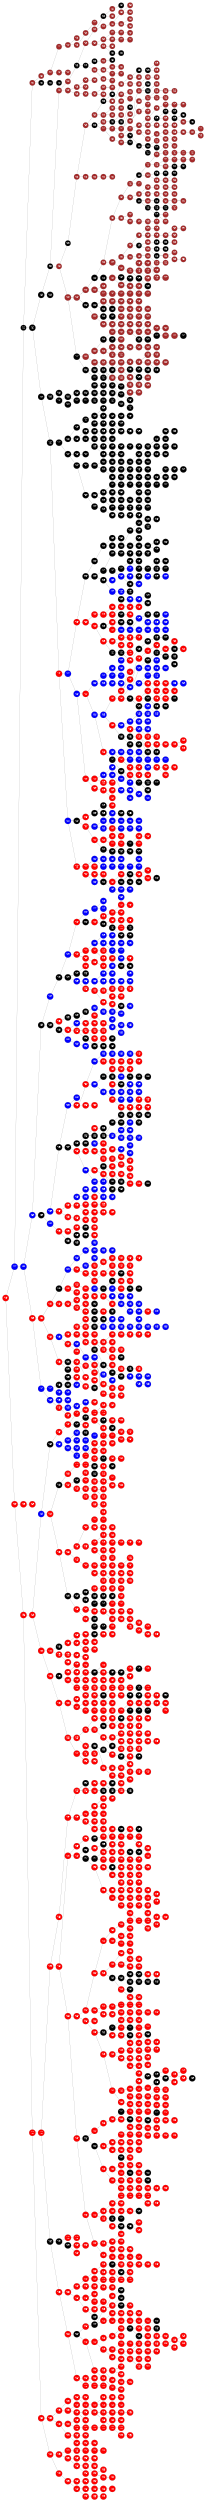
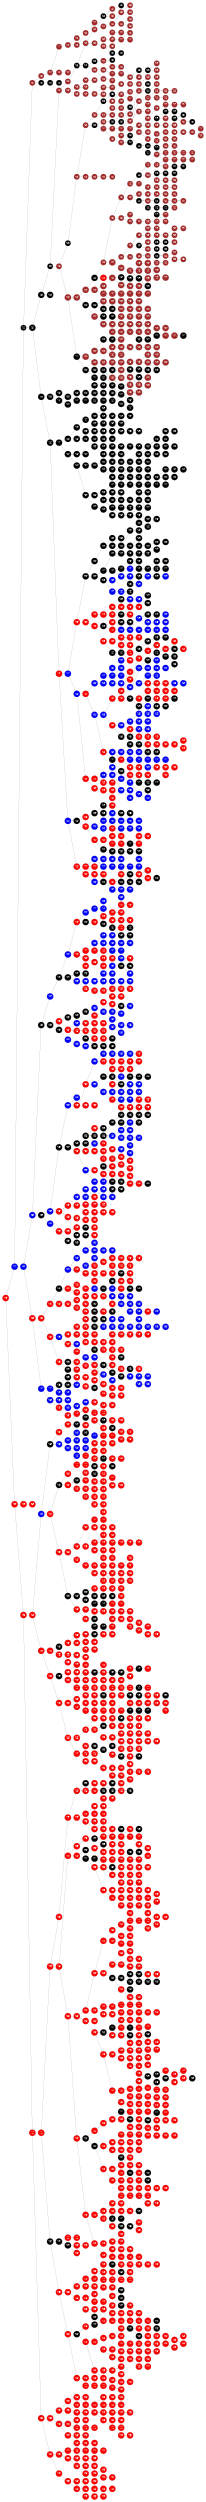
node "nX: 106 Y: 144": fillcolor black -> Red
node "nX: 816 Y: 179": removed
